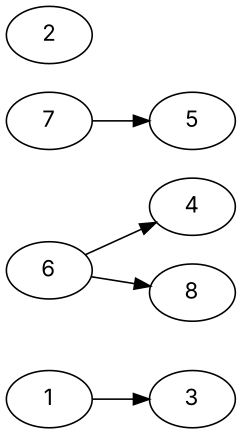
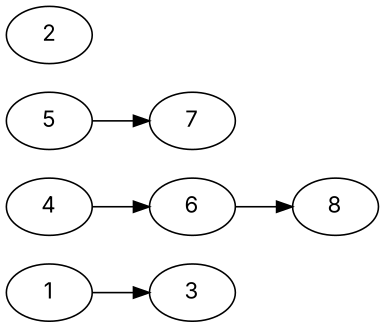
edge "7" -> "5": reversed
edge "6" -> "4": reversed
